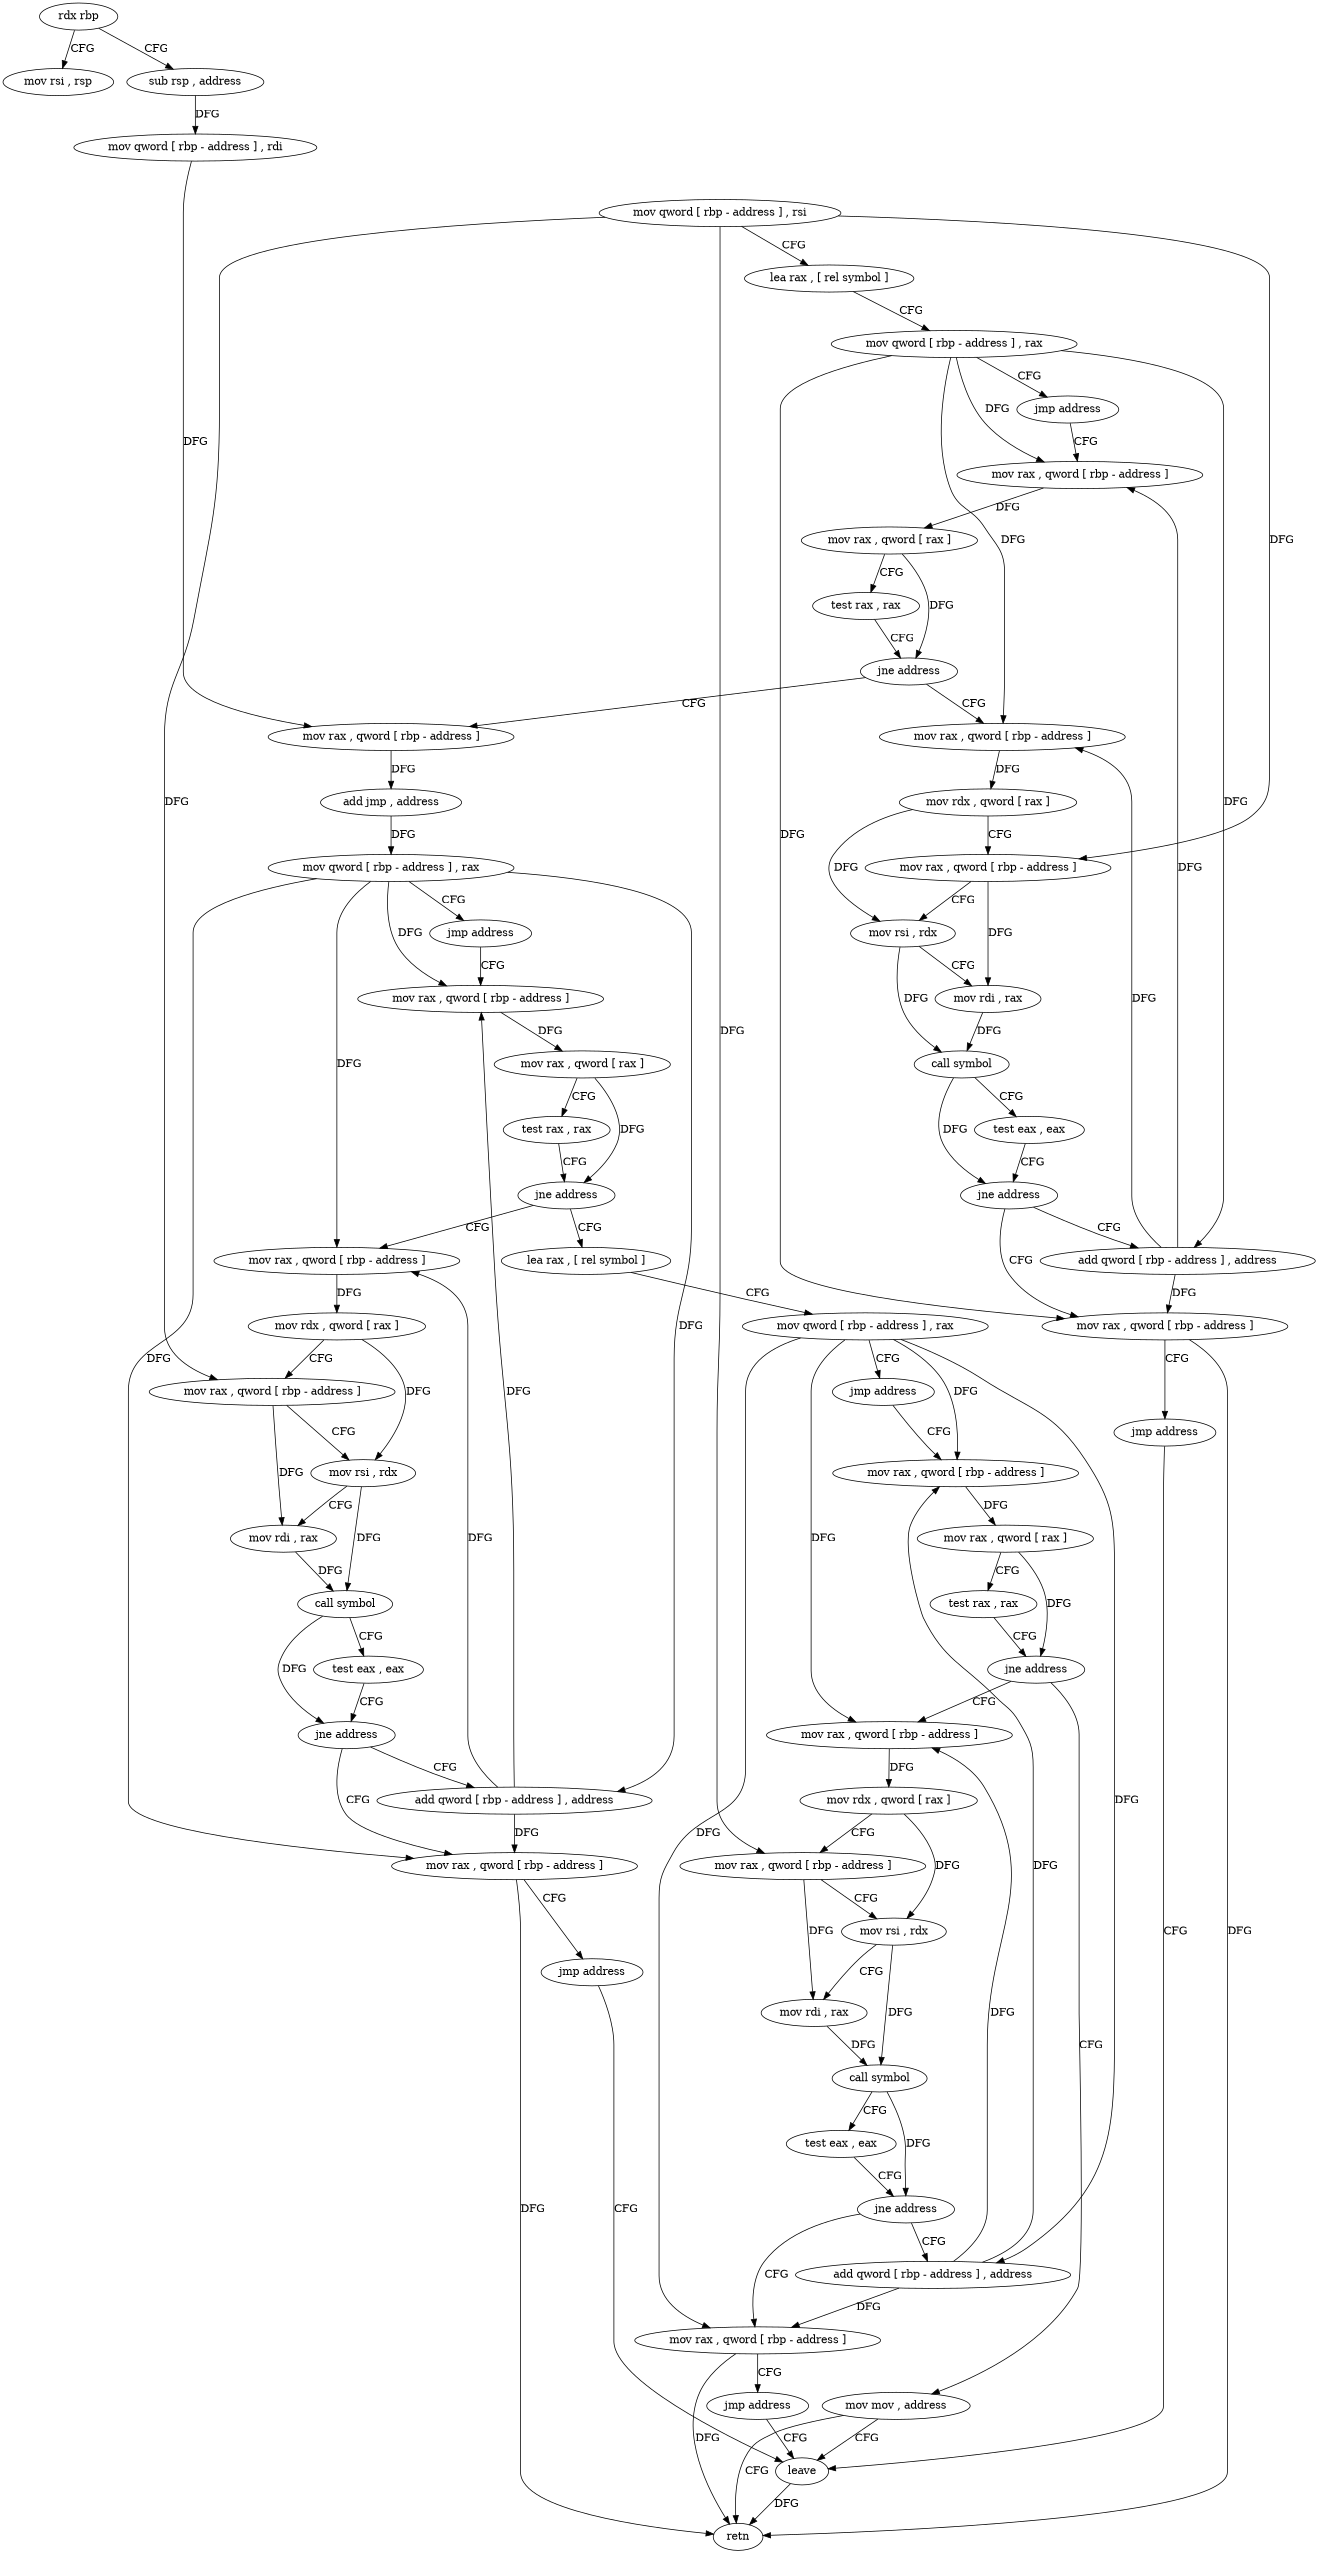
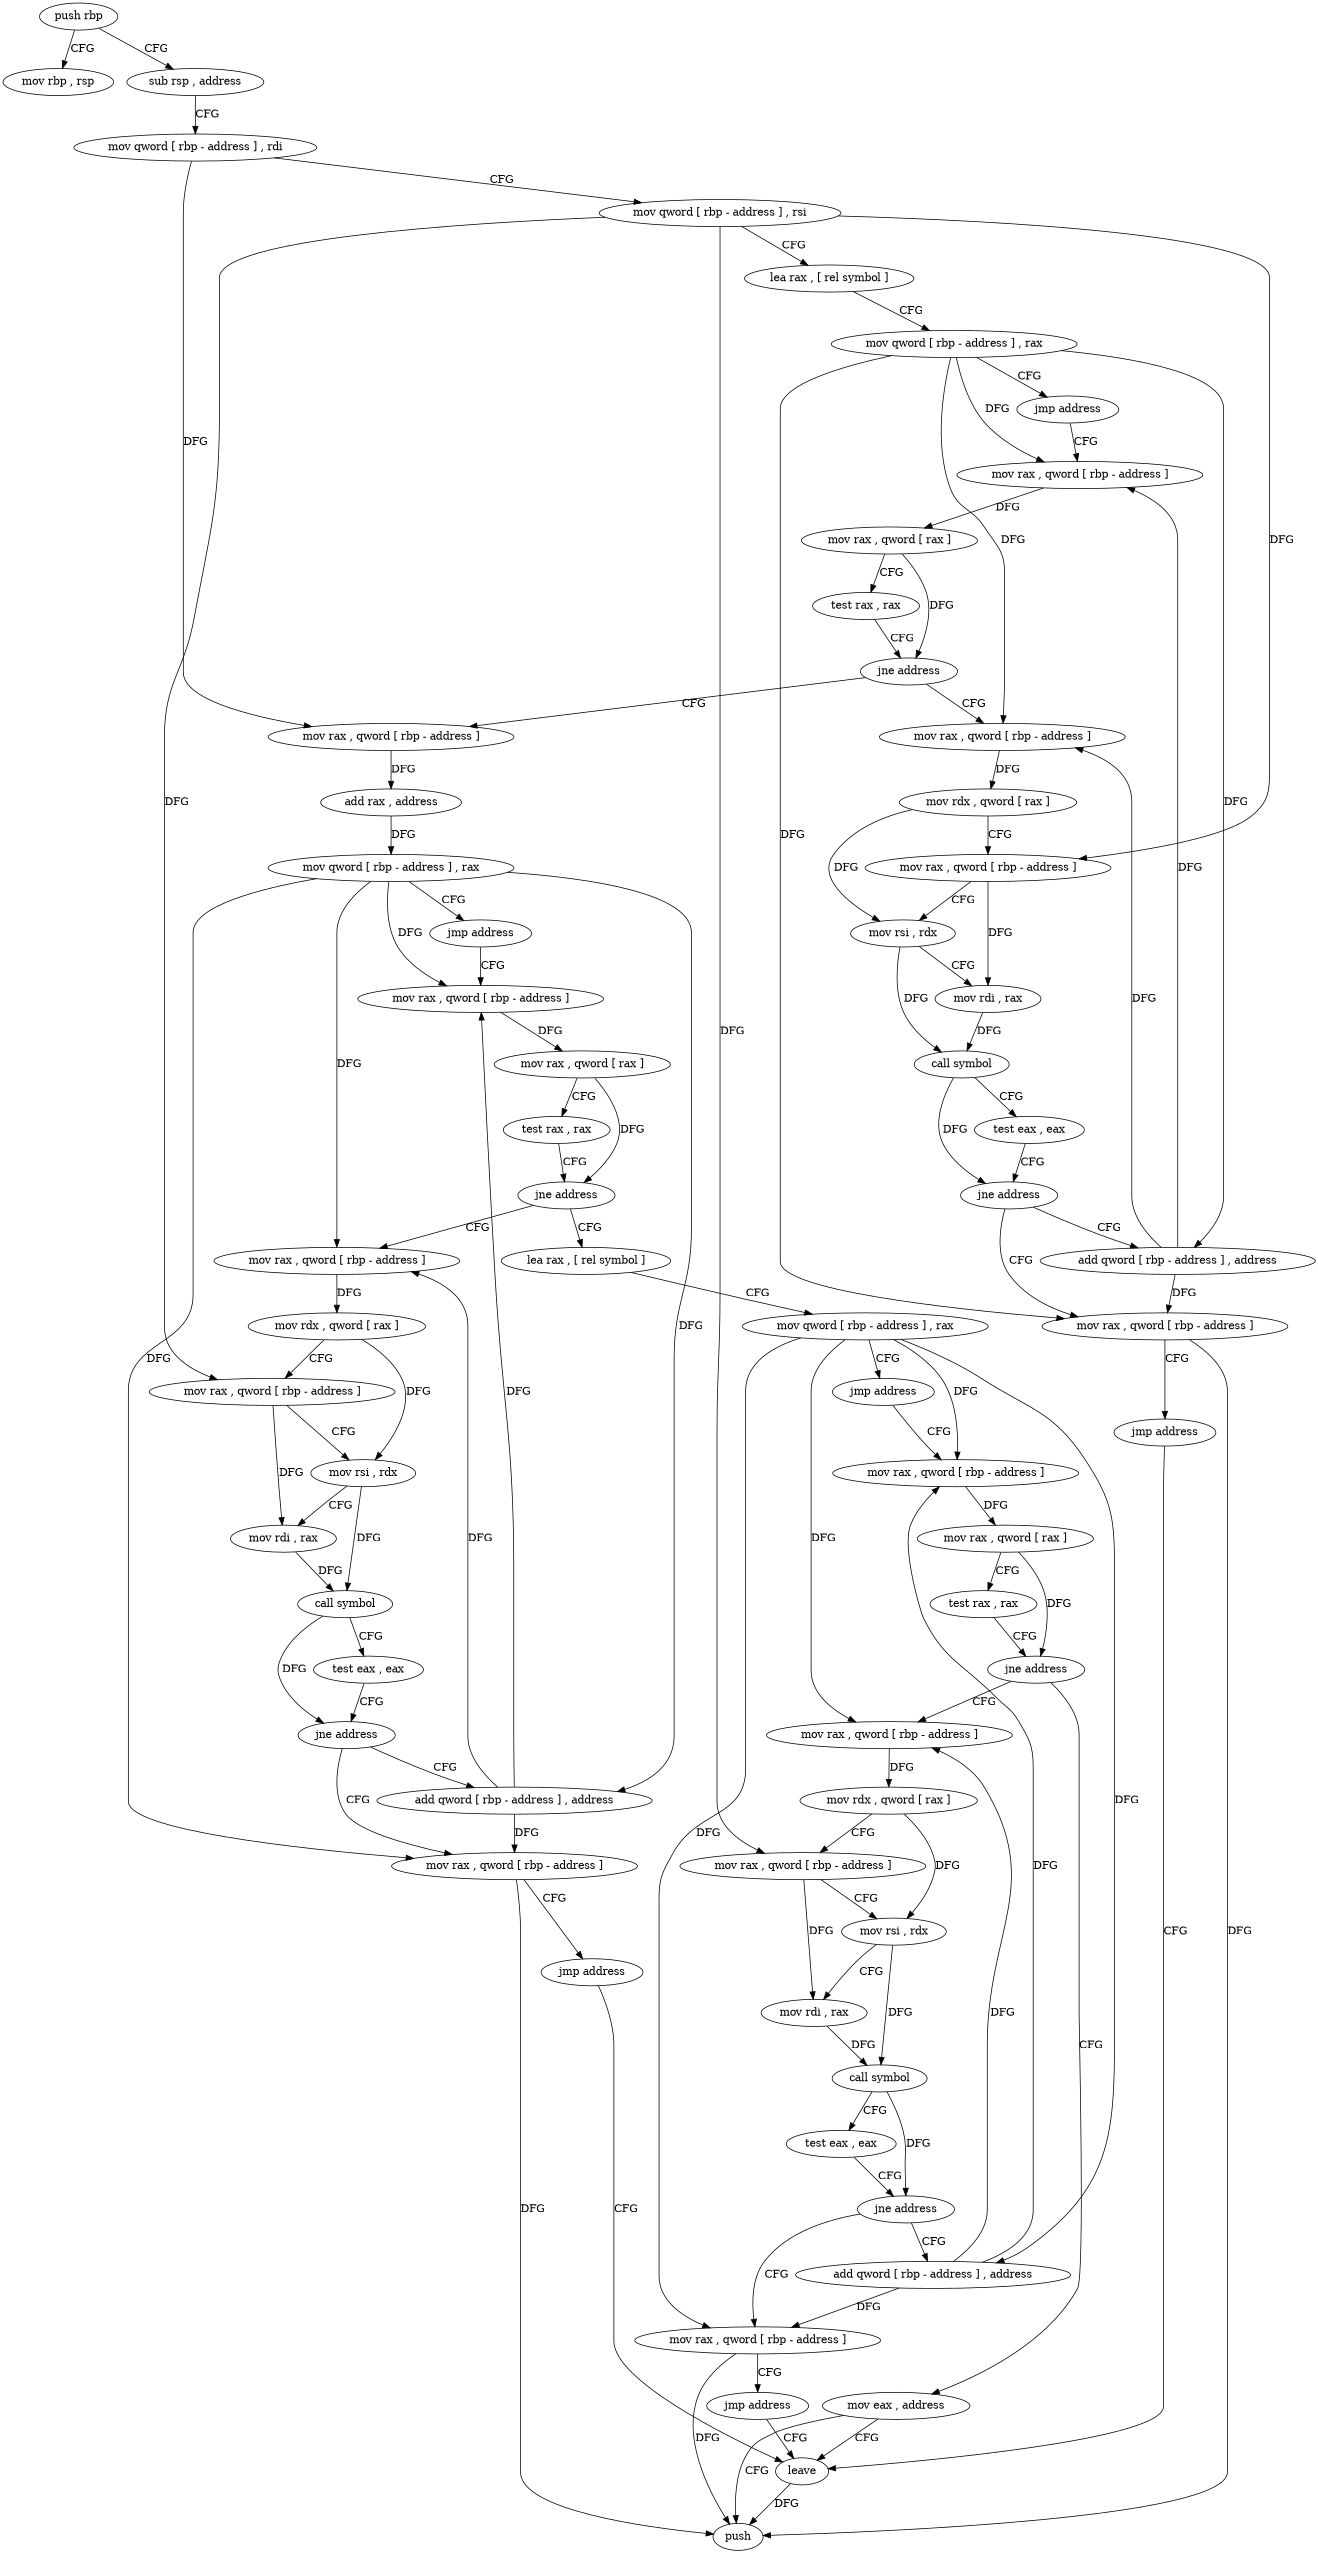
node "rdx rbp": label "rdx rbp" -> "push rbp"
node "mov rsi , rsp": label "mov rsi , rsp" -> "mov rbp , rsp"
edge "sub rsp , address" -> "mov qword [ rbp - address ] , rdi": label "DFG" -> "CFG"
edge "mov qword [ rbp - address ] , rdi" -> "mov qword [ rbp - address ] , rsi": added, label "CFG"
node "add jmp , address": label "add jmp , address" -> "add rax , address"
node "mov mov , address": label "mov mov , address" -> "mov eax , address"
node "retn": label "retn" -> "push"
